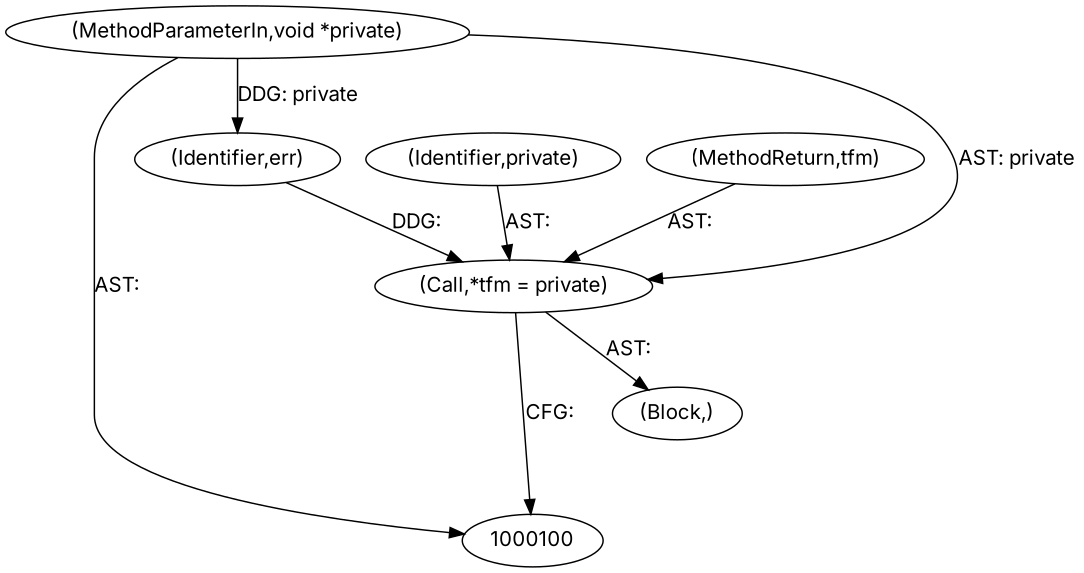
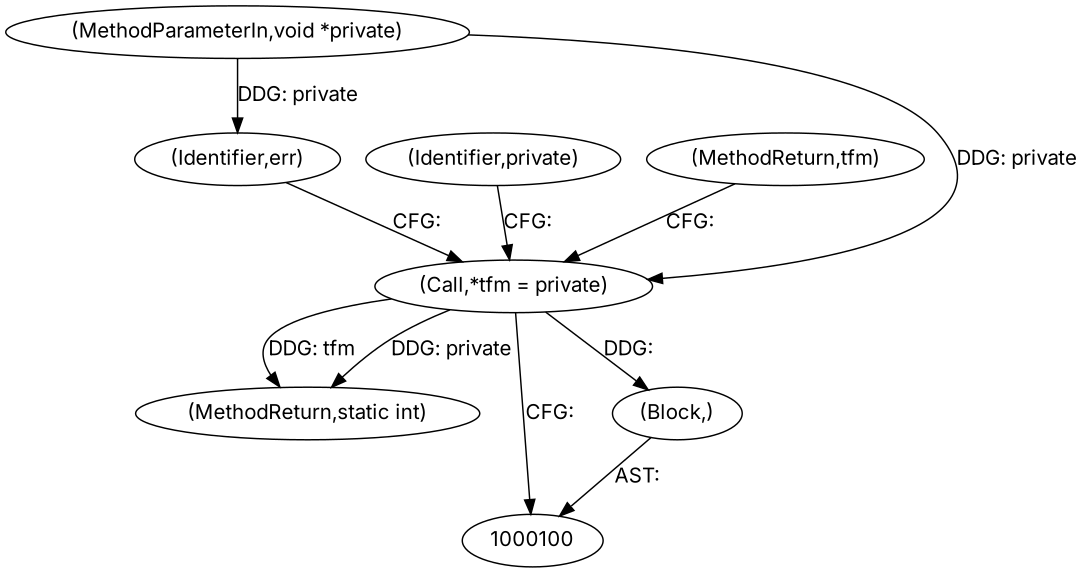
edge "(MethodParameterIn,void *private)" -> "(Call,*tfm = private)": label "AST: private" -> "DDG: private"
edge "(Identifier,err)" -> "(Call,*tfm = private)": label "DDG: " -> "CFG: "
edge "(Identifier,private)" -> "(Call,*tfm = private)": label "AST: " -> "CFG: "
edge "(MethodReturn,tfm)" -> "(Call,*tfm = private)": label "AST: " -> "CFG: "
edge "(Call,*tfm = private)" -> "(Block,)": label "AST: " -> "DDG: "
edge "(MethodParameterIn,void *private)" -> "1000100": now "(Block,)" -> "1000100"
node "(MethodReturn,static int)": added
